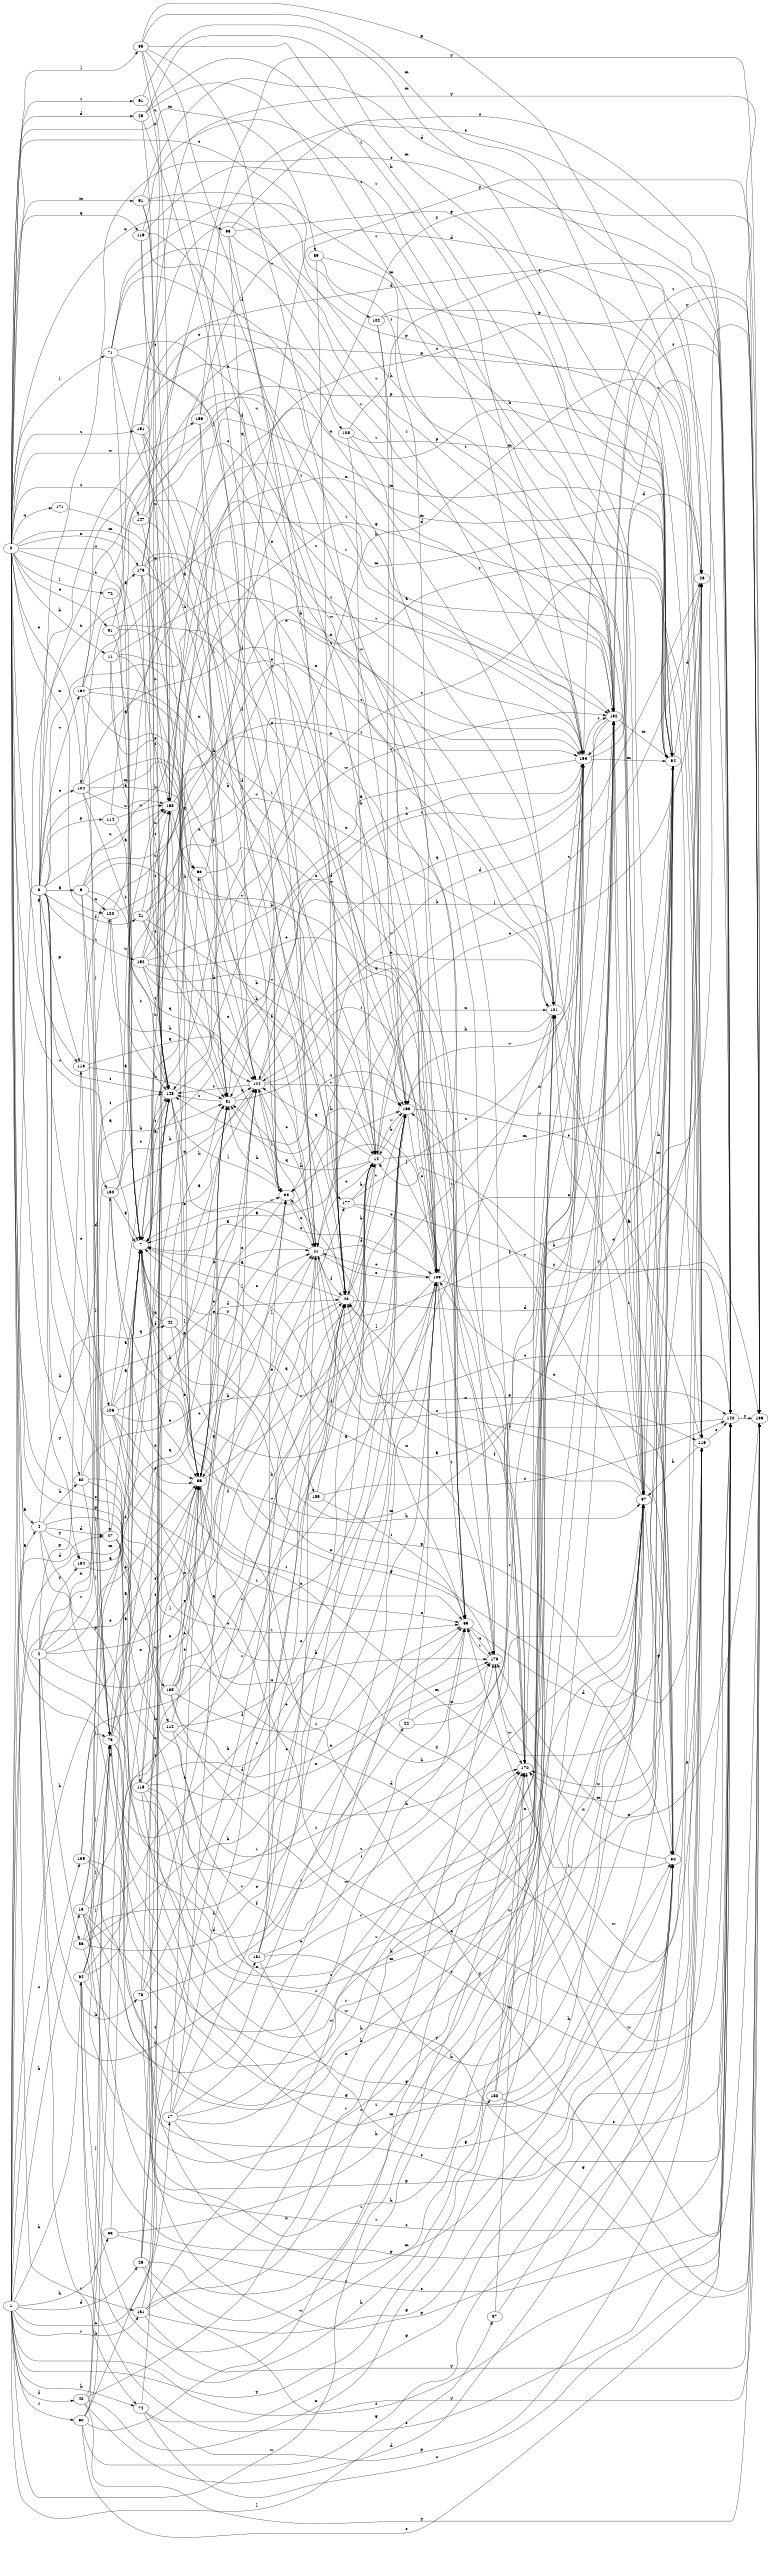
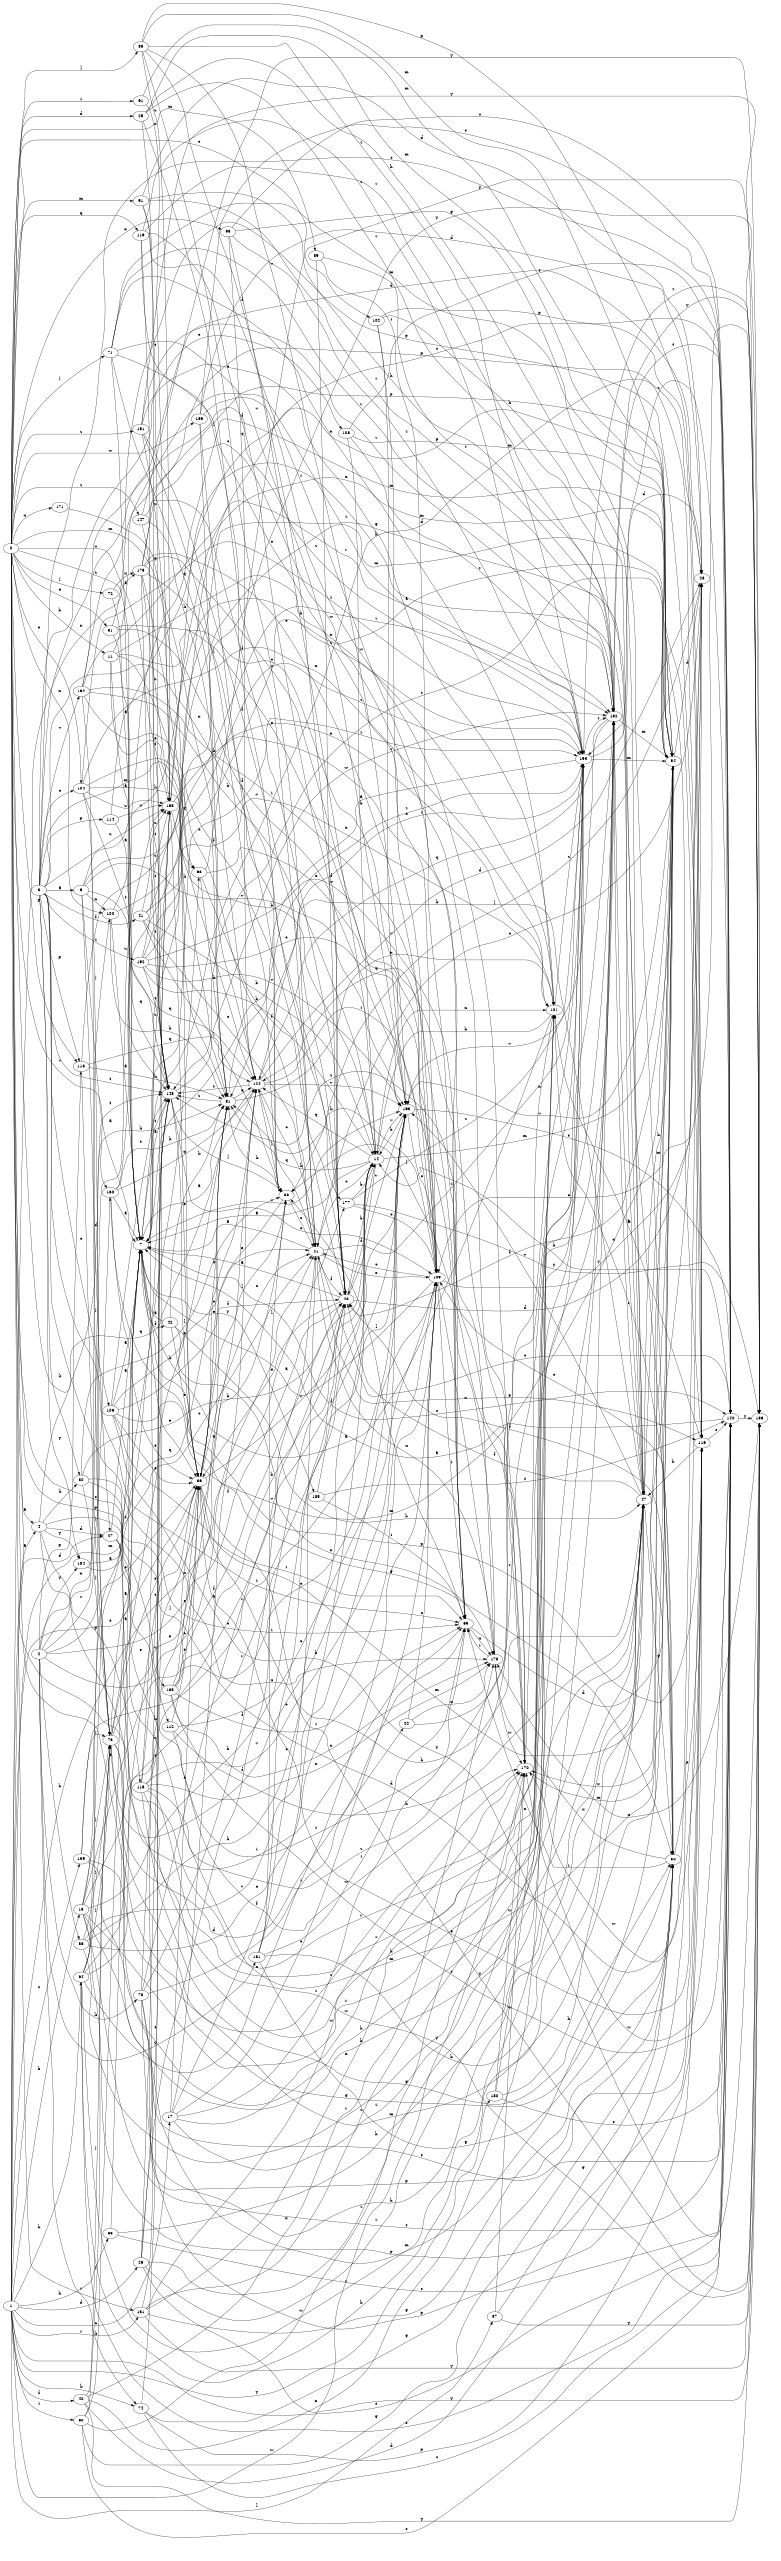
edge "0" -> "175": now "72" -> "175"
edge "72" -> "148": label "t" -> "q"
node "57": label "57" -> "47"
edge "60" -> "43": now "13" -> "43"
edge "87" -> "186": added, label "y"
